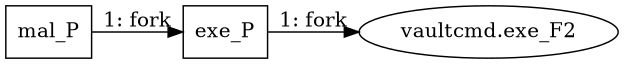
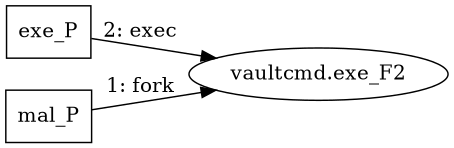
edge "exe_P" -> "vaultcmd.exe_F2": label "1: fork" -> "2: exec"
edge "mal_P" -> "exe_P": now "mal_P" -> "vaultcmd.exe_F2"
